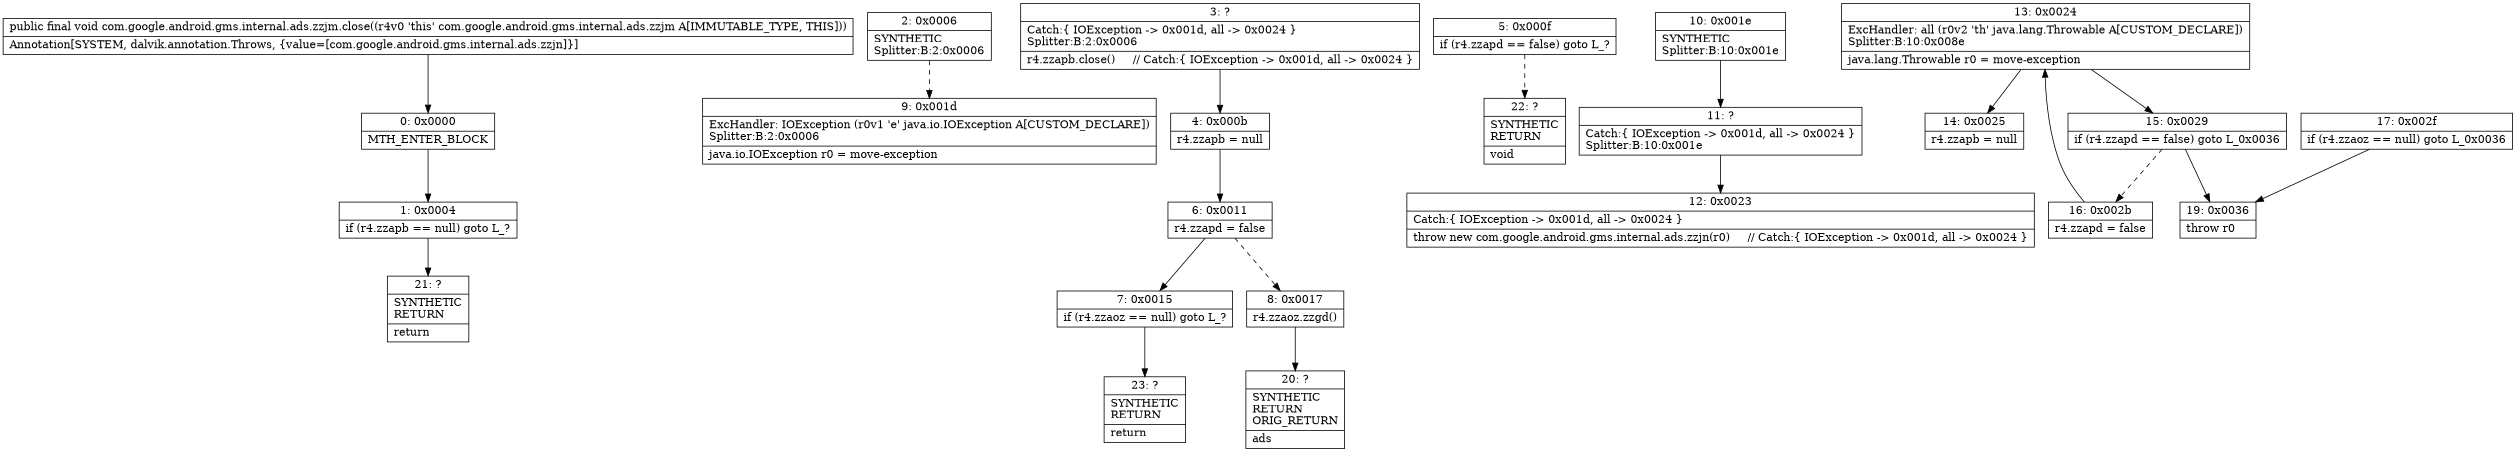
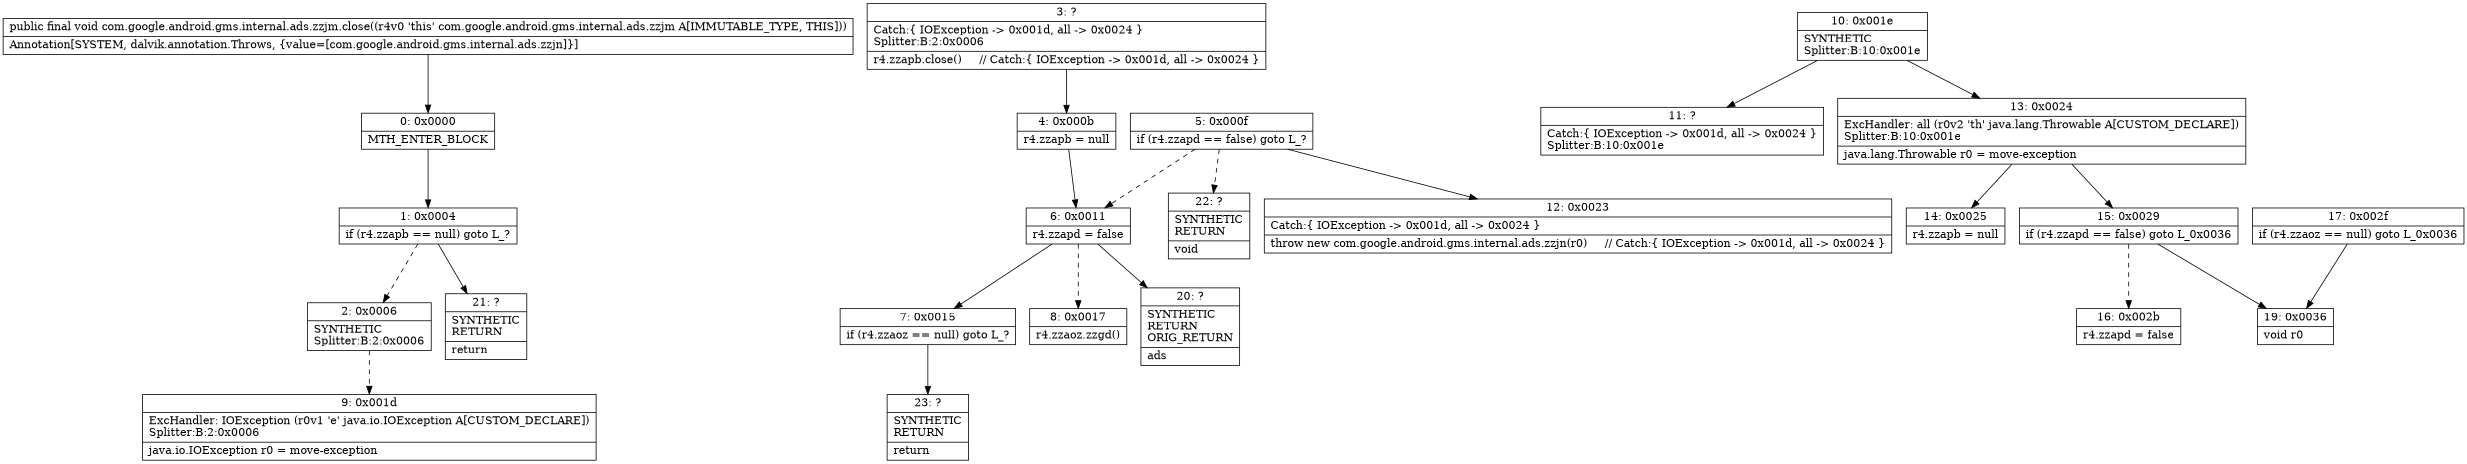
node "13: 0x0024": text "Splitter:B:10:0x008e" -> "Splitter:B:10:0x001e"
edge "16: 0x002b" -> "13: 0x0024": now "10: 0x001e" -> "13: 0x0024"
edge "11: ?" -> "12: 0x0023": now "5: 0x000f" -> "12: 0x0023"
edge "5: 0x000f" -> "6: 0x0011": added
node "19: 0x0036": text "throw r0" -> "void r0"
edge "1: 0x0004" -> "2: 0x0006": added
edge "8: 0x0017" -> "20: ?": now "6: 0x0011" -> "20: ?"
